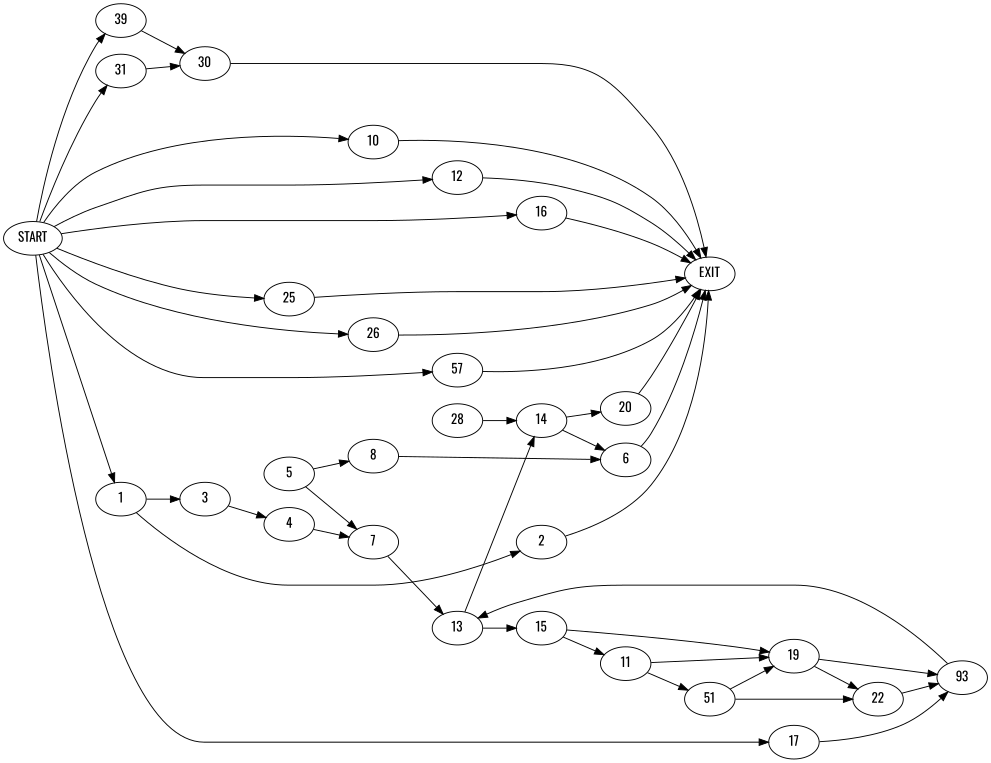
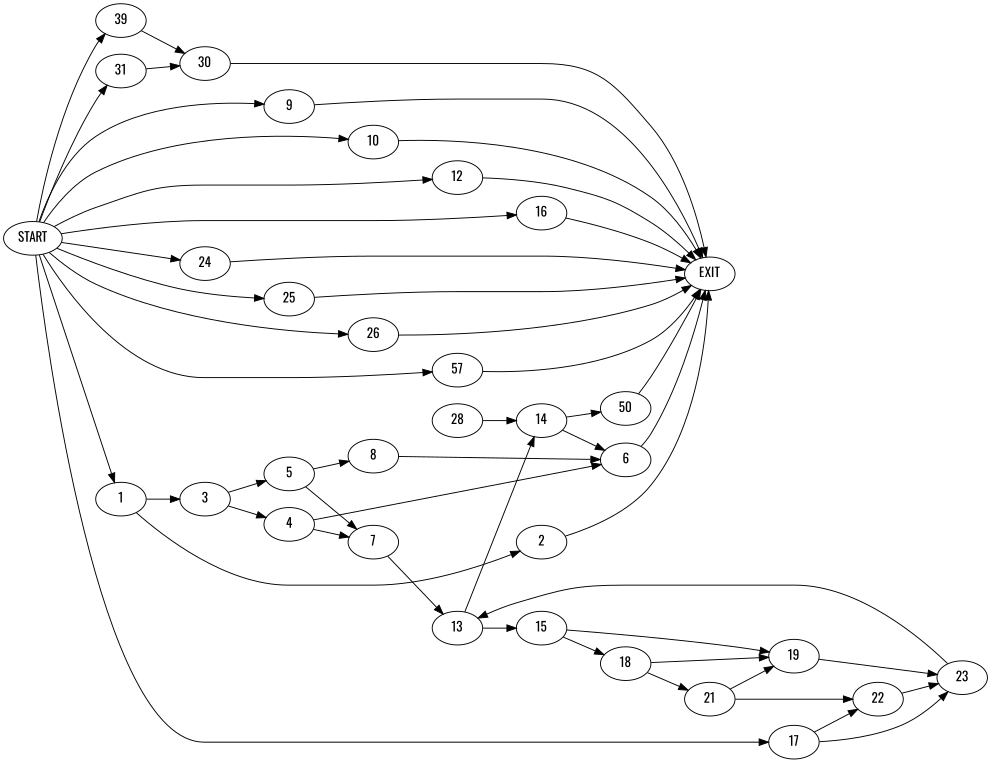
node "9": added
node "24": added
node "20": label "20" -> "50"
edge "3" -> "5": added
edge "4" -> "6": added
node "11": label "11" -> "18"
edge "19" -> "22": now "17" -> "22"
node "93": label "93" -> "23"
node "51": label "51" -> "21"
